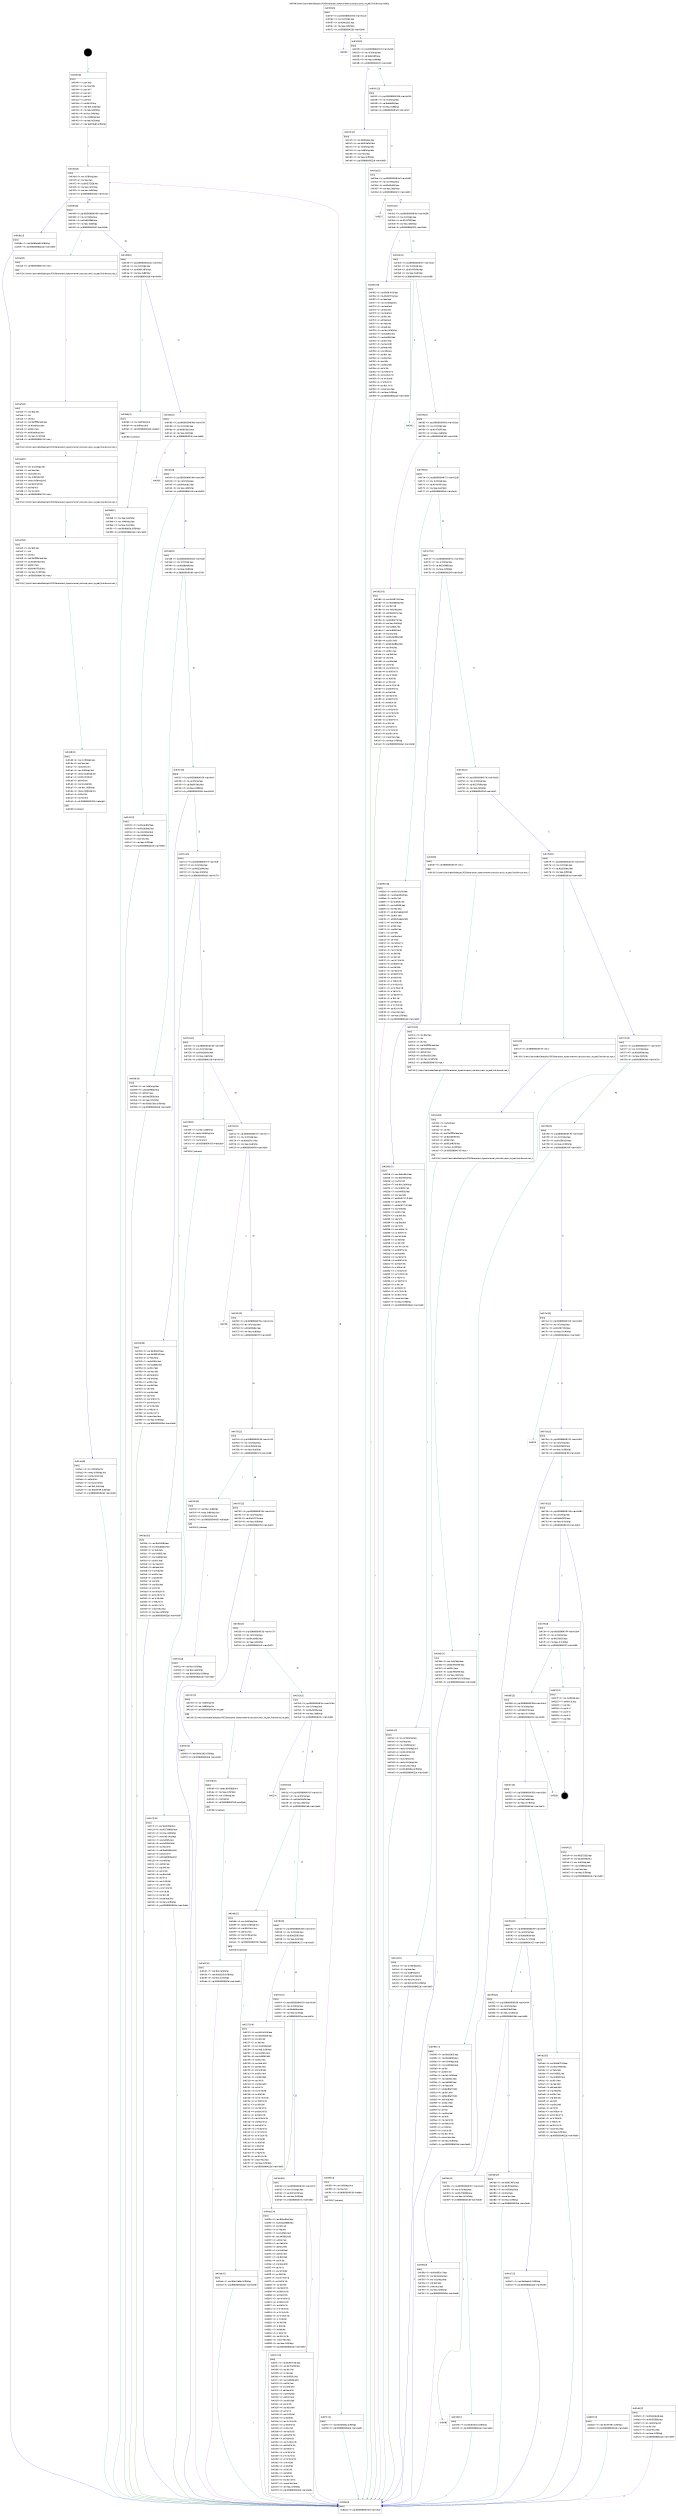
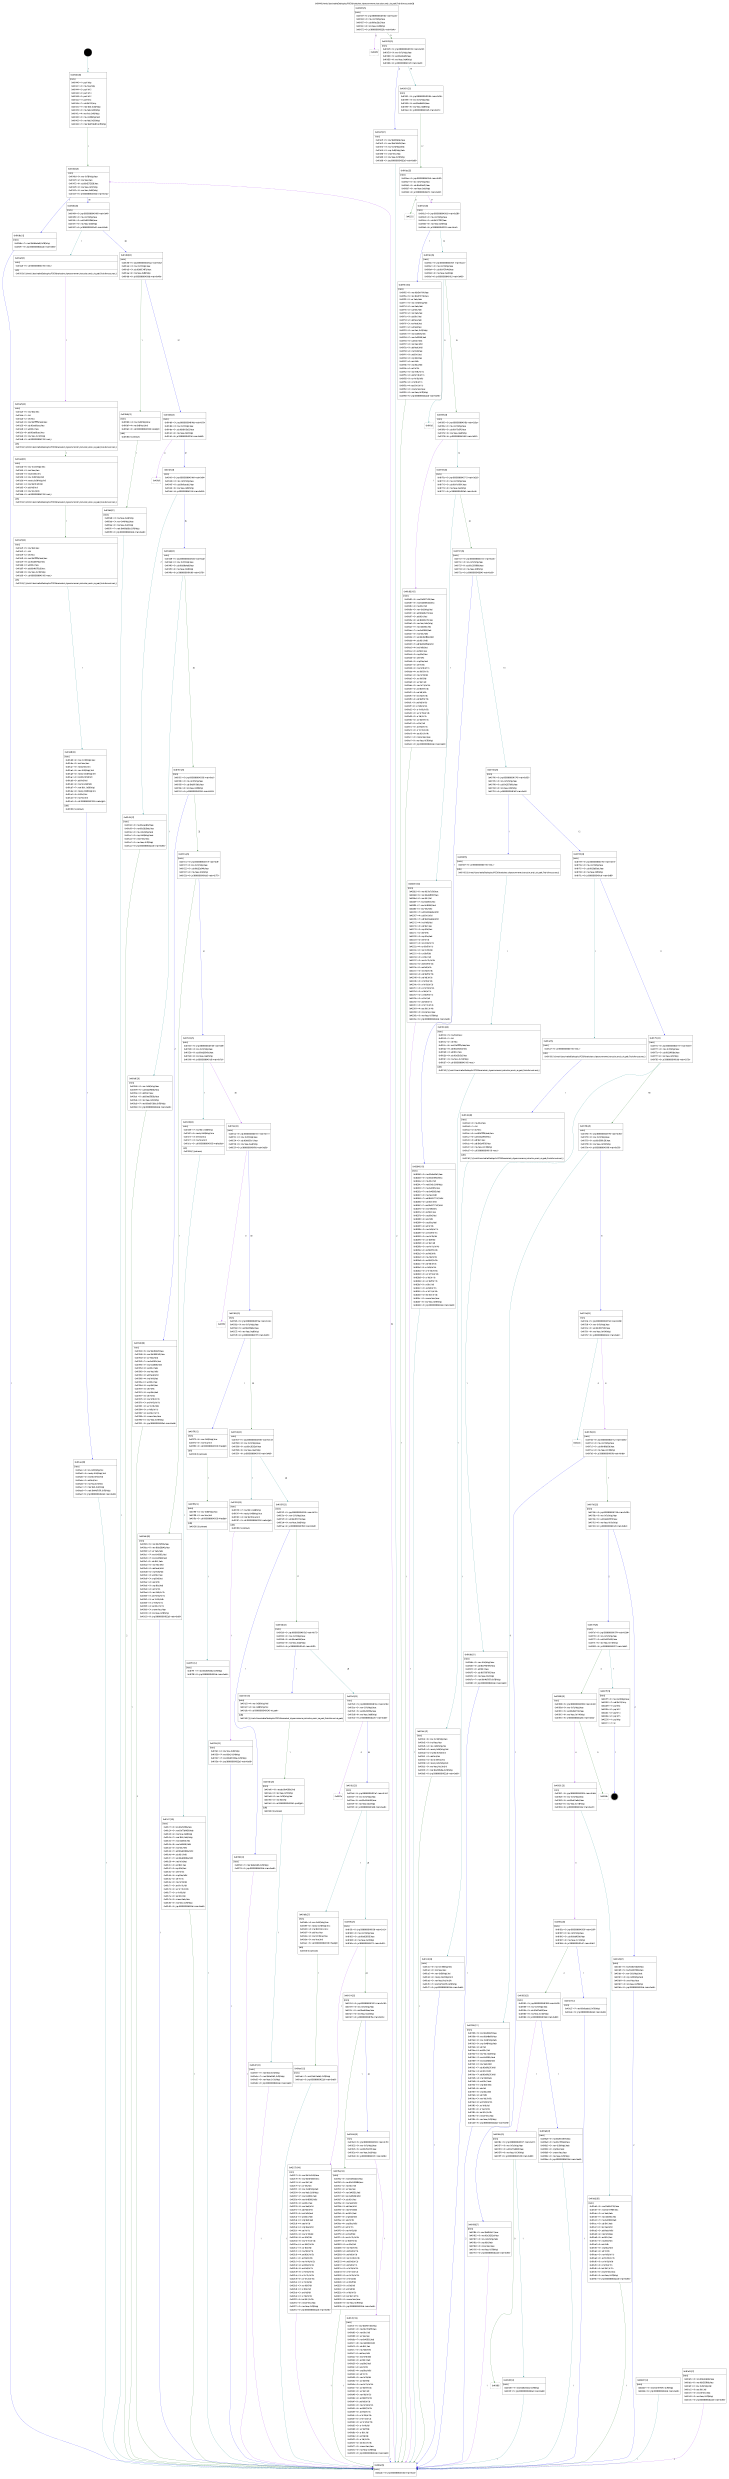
node "0x401f79 [12]": added
